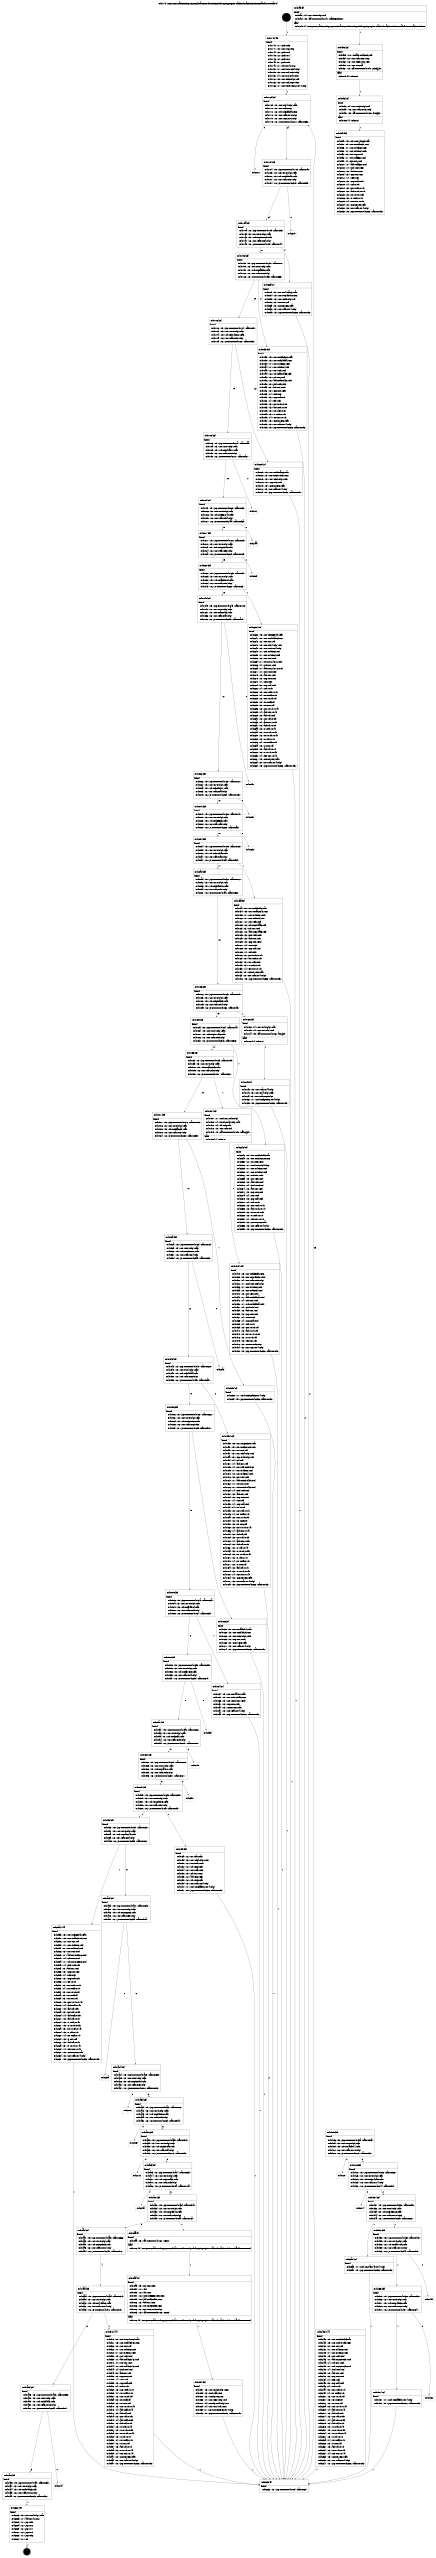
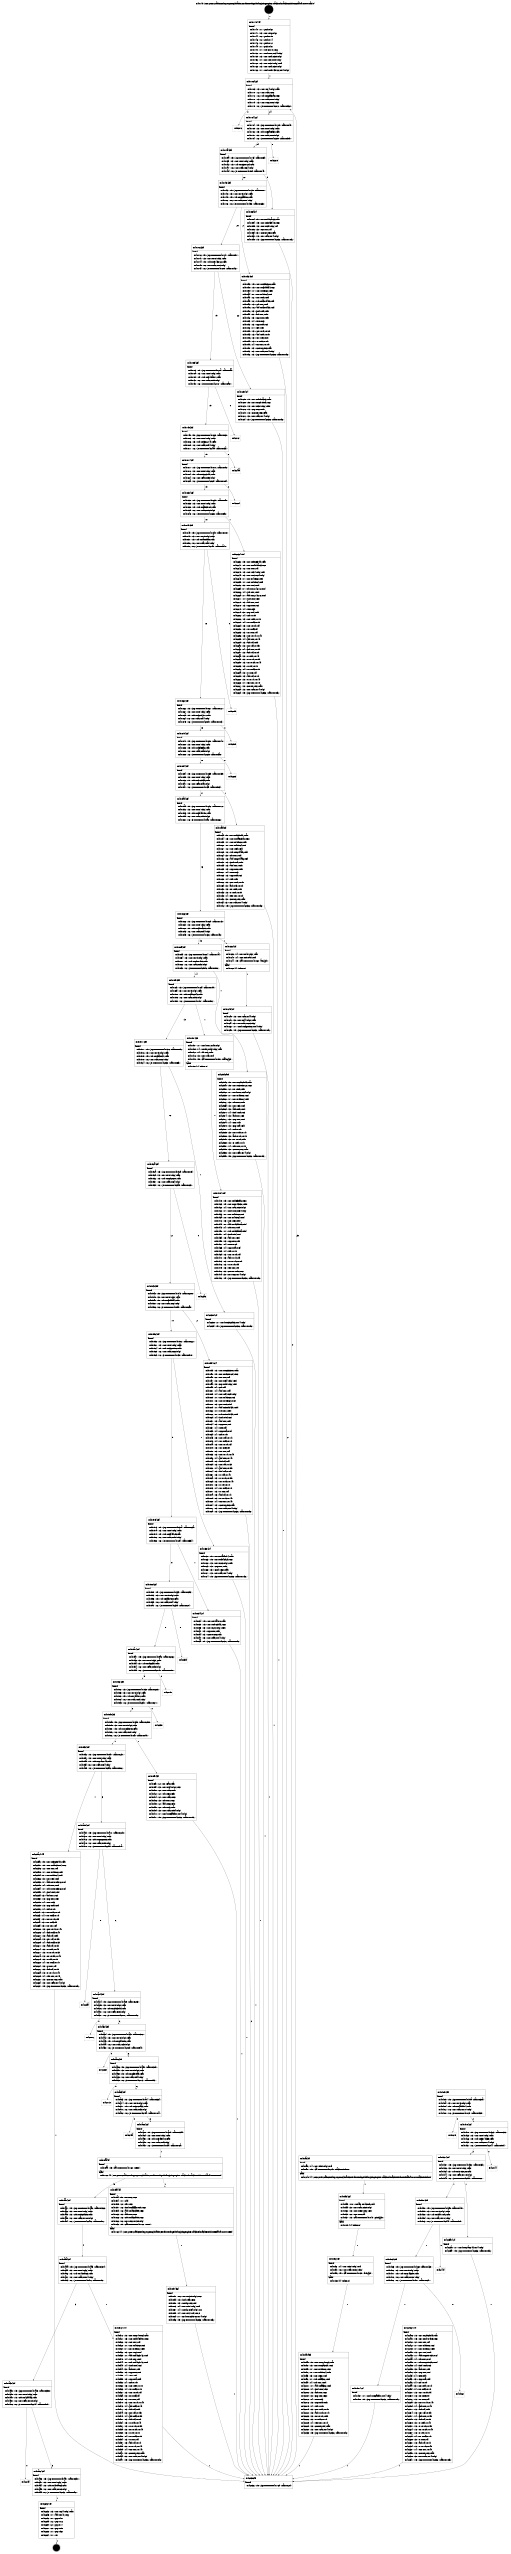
edge "0x401a88 [25]" -> "0x401aa1 [25]": now "0x401eaa [5]" -> "0x401aa1 [25]"
edge "0x401fdb [93]" -> "0x402836 [5]": added, label "1"
